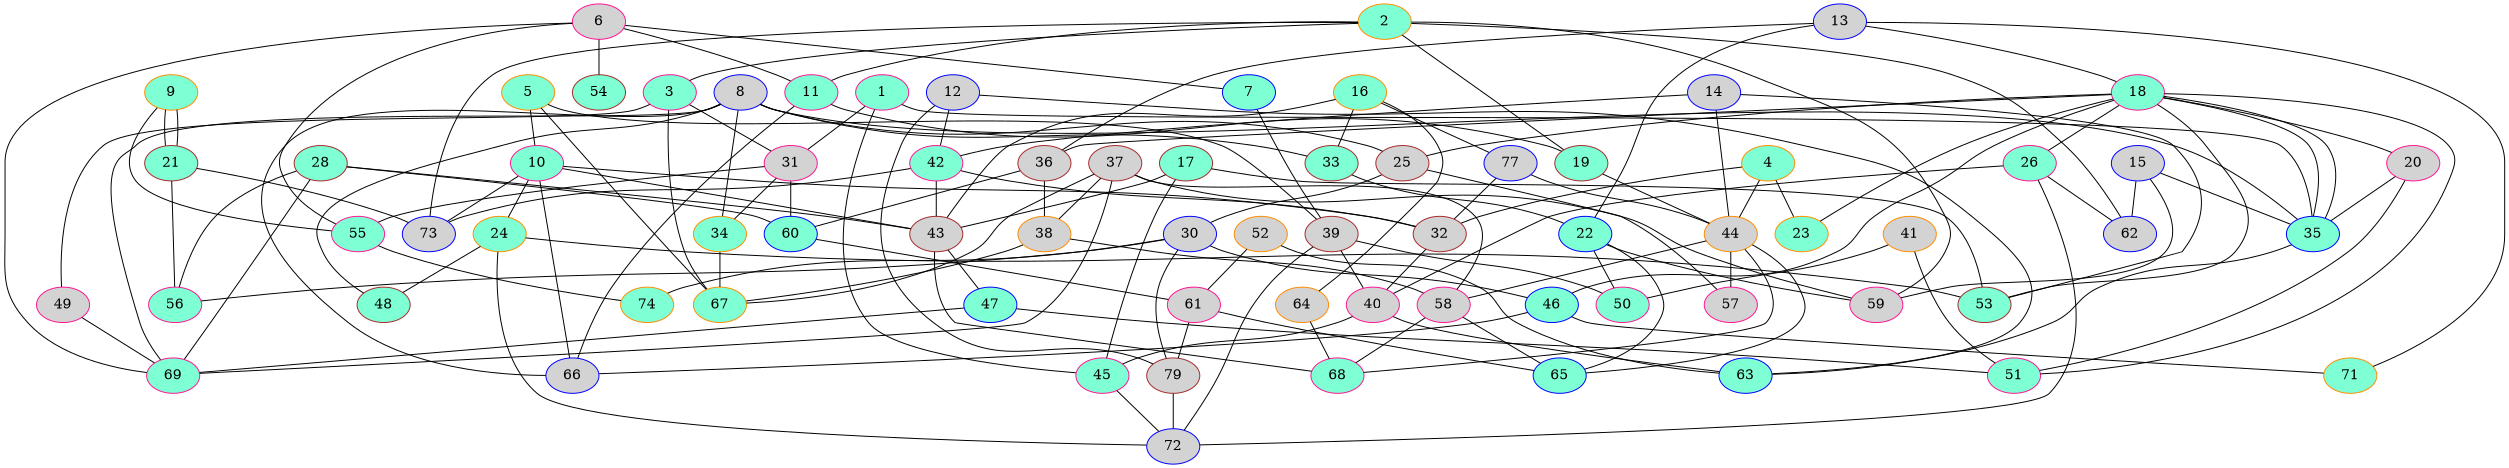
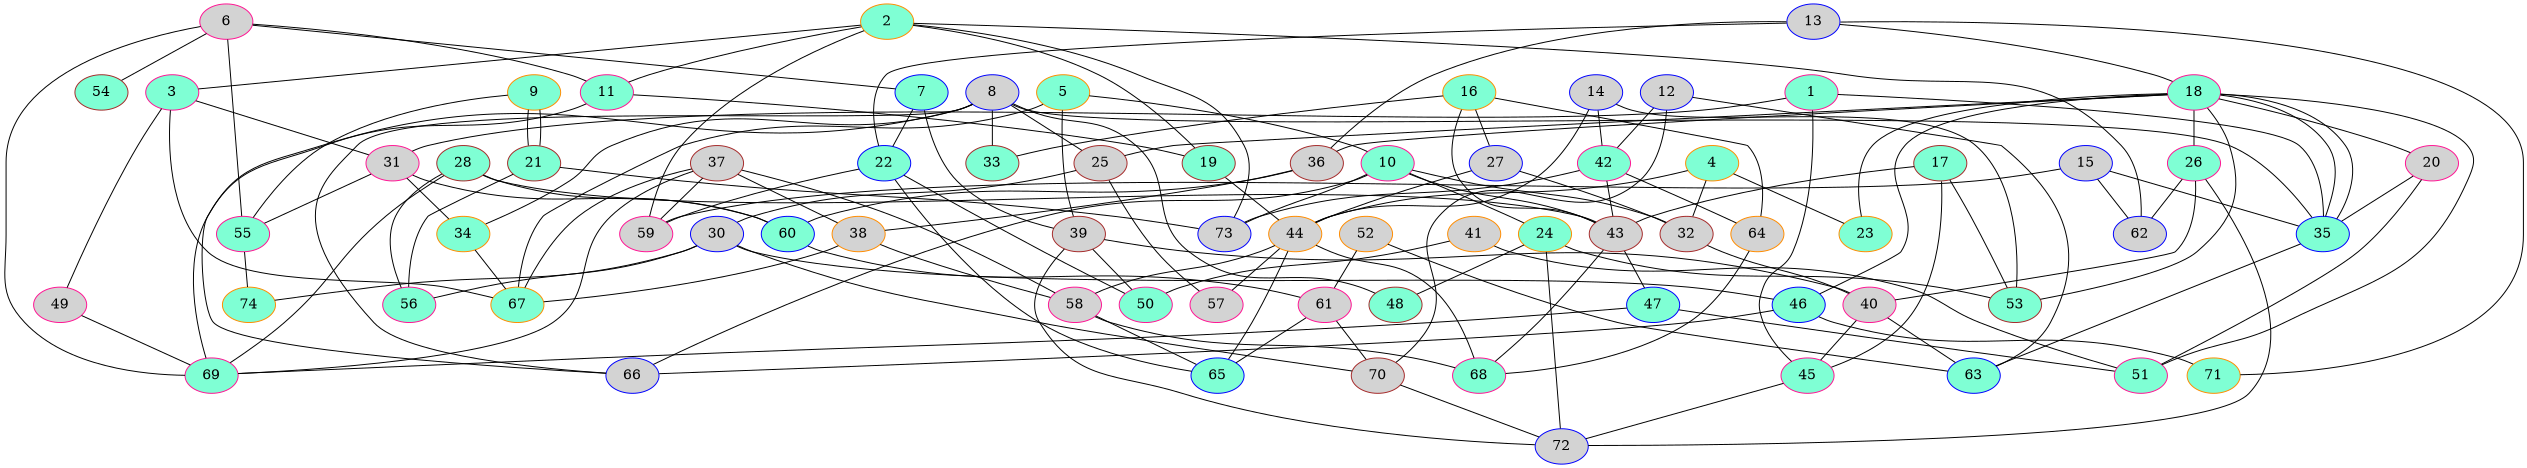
node "77": label "77" -> "27"
edge "42" -- "32": now "42" -- "64"
edge "33" -- "22": now "7" -- "22"
node "79": label "79" -> "70"
